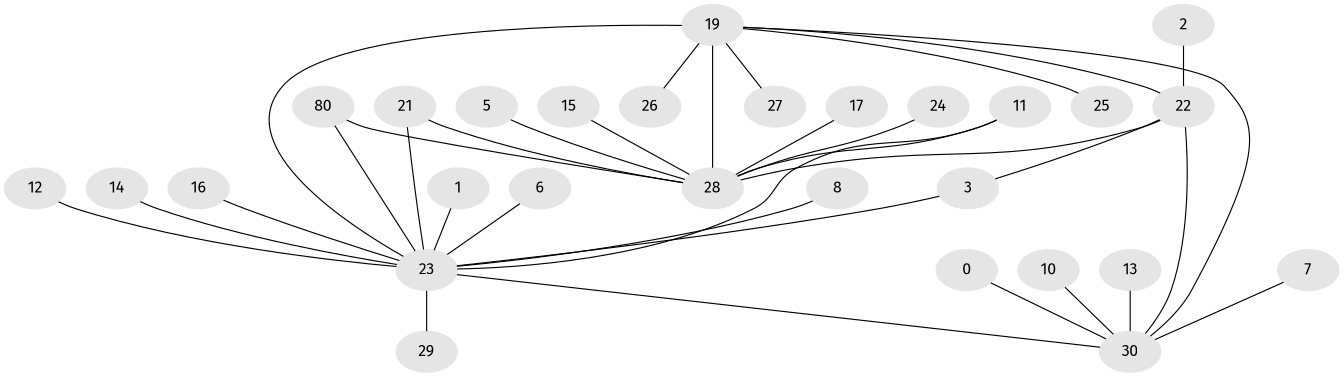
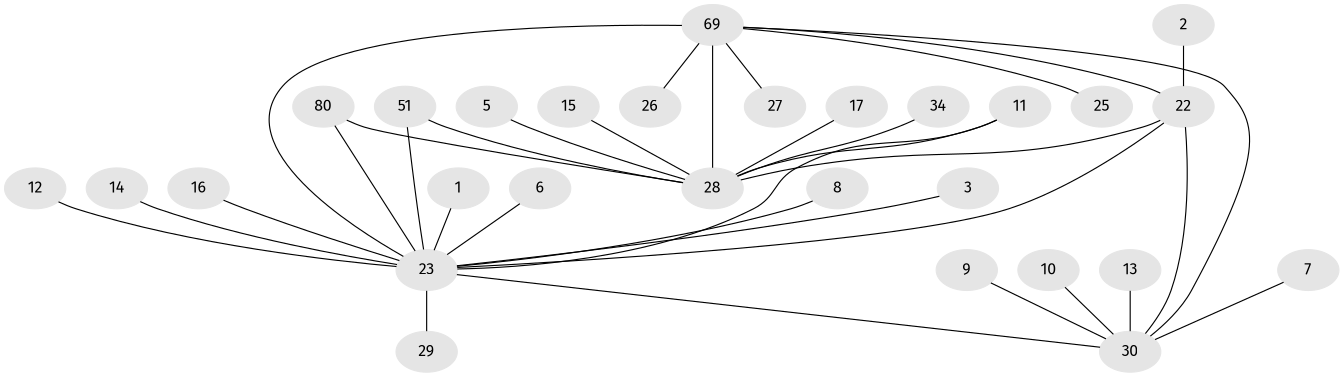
node "19": label "19" -> "69"
node "21": label "21" -> "51"
node "24": label "24" -> "34"
edge "22" -- "3": now "22" -- "23"
node "0": label "0" -> "9"
